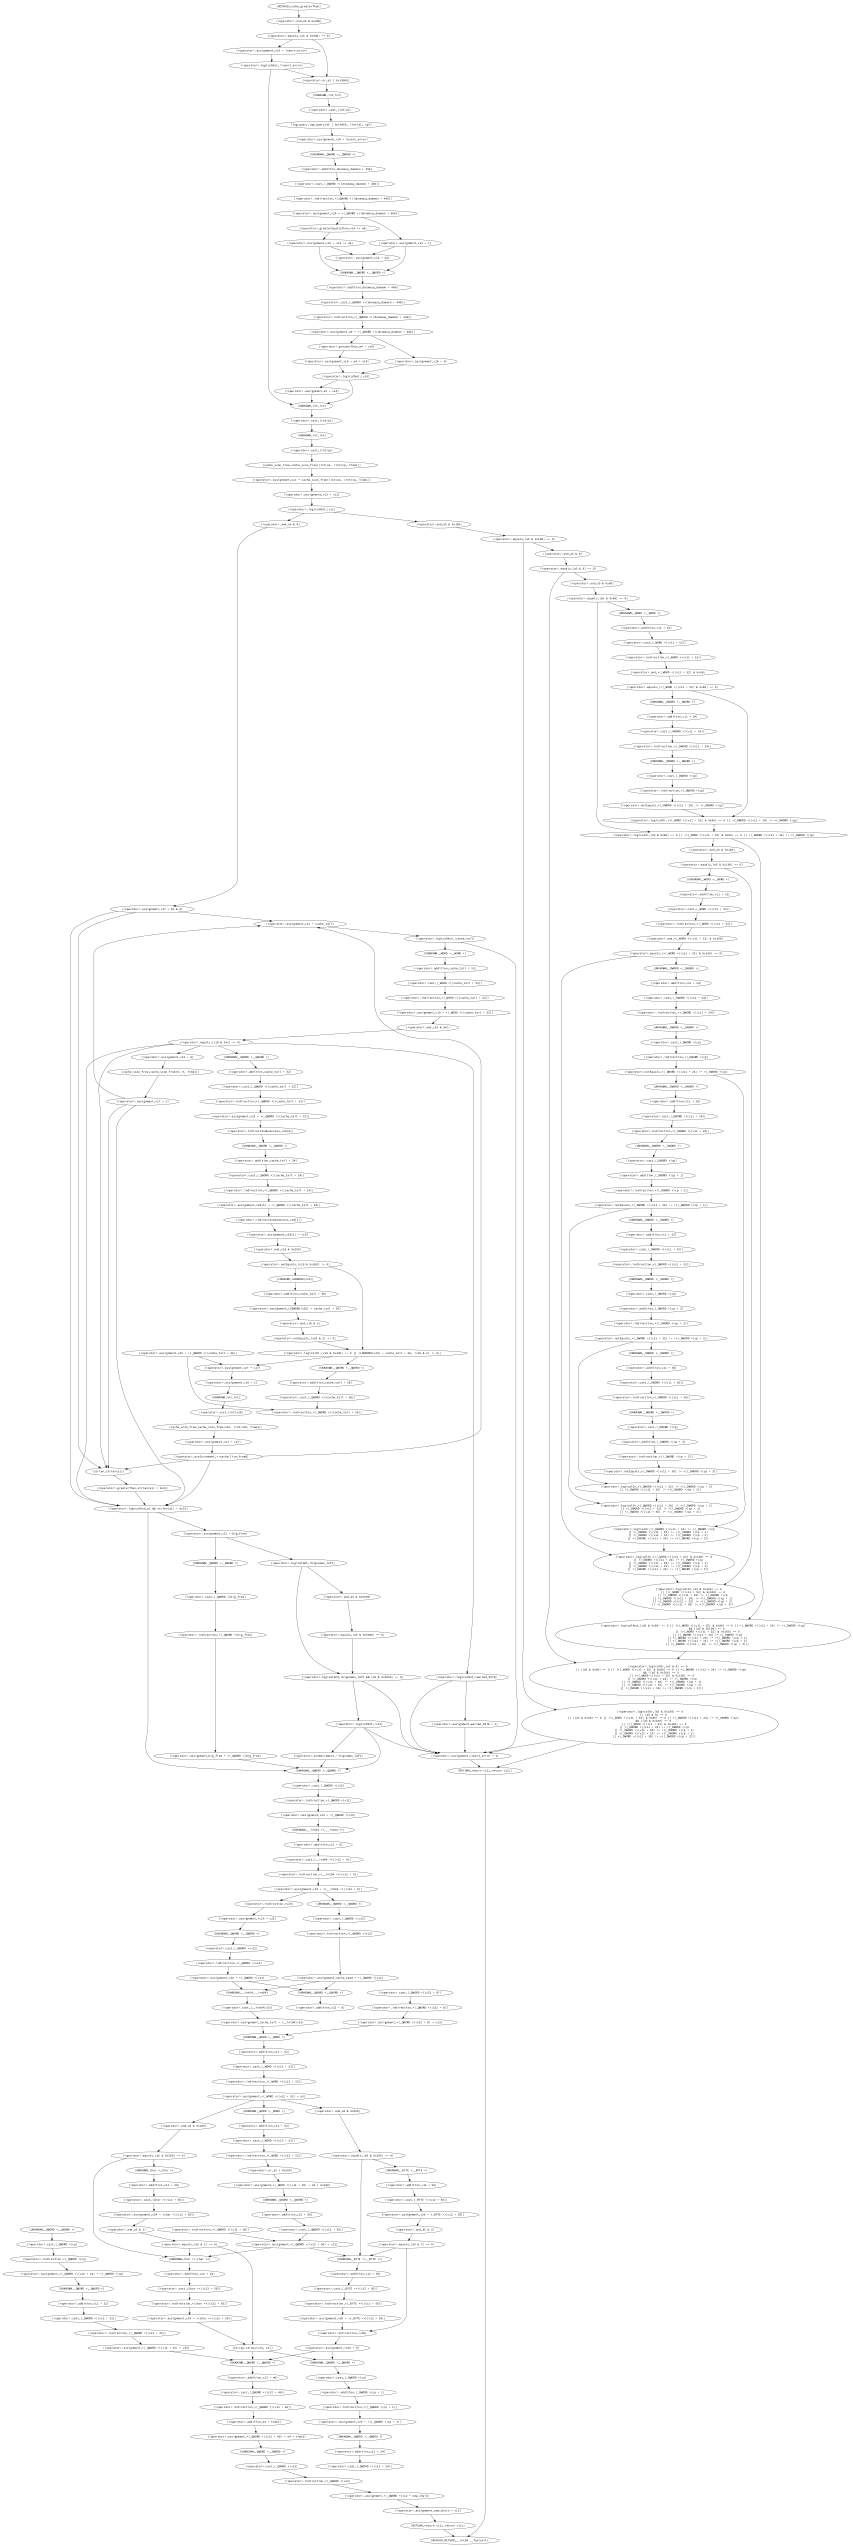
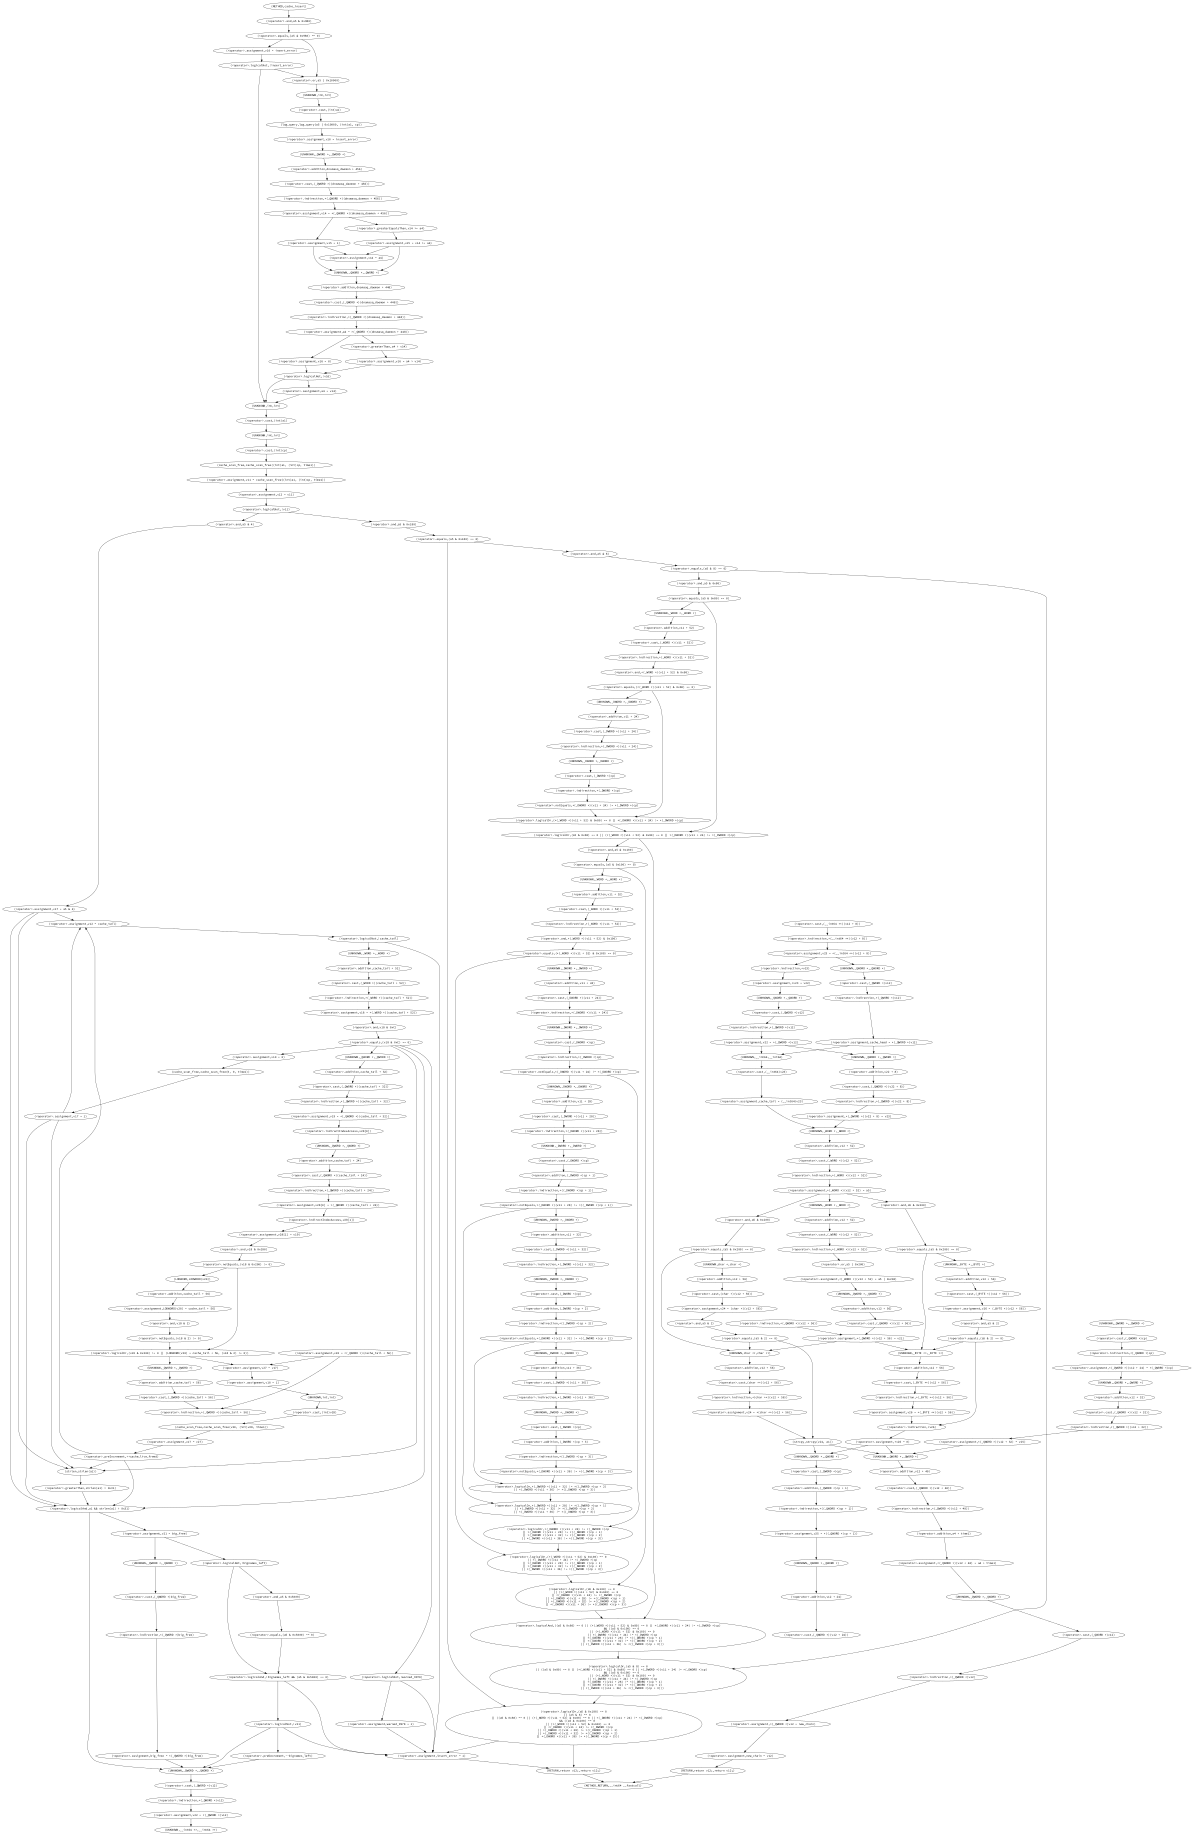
node "(METHOD,cache_greaterThan)": label "(METHOD,cache_greaterThan)" -> "(METHOD,cache_insert)"
edge "(<operator>.addition,v22 + 8)" -> "(<operator>.cast,(_QWORD *)(v22 + 8))": added
node "(<operator>.addition,v12 + 8)": removed
